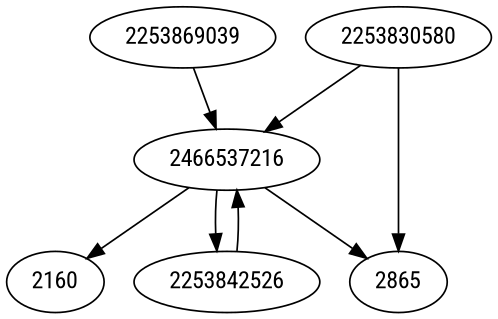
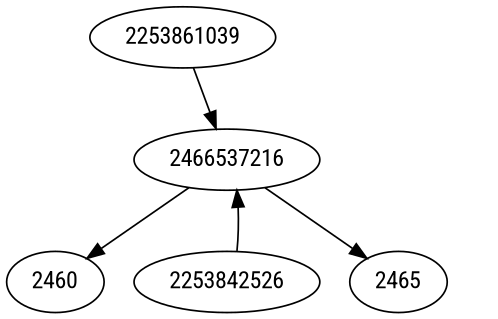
node "2253869039": label "2253869039" -> "2253861039"
node "2253830580": removed
edge "2466537216" -> "2253842526": removed
node "2160": label "2160" -> "2460"
node "2865": label "2865" -> "2465"
